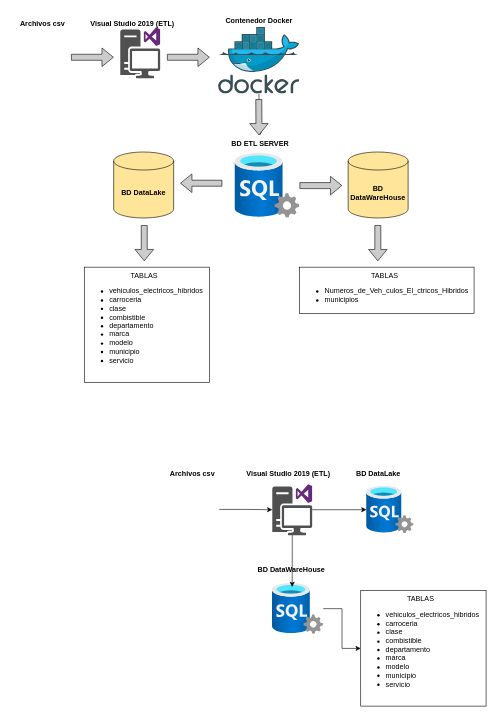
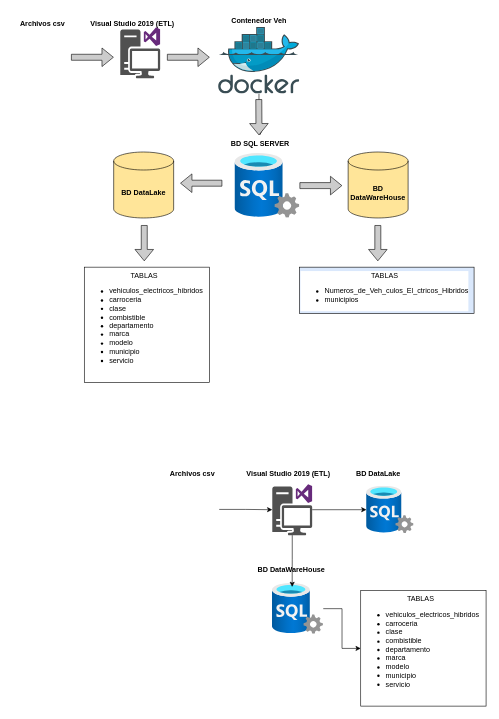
node "Contenedor Docker": label "Contenedor Docker" -> "Contenedor Veh"
node "BD ETL SERVER": label "BD ETL SERVER" -> "BD SQL SERVER"
node "TABLAS Numeros_de_Veh_culos_El_ctricos_Hibridos municipios": fillcolor #ffffff -> #dae8fc
